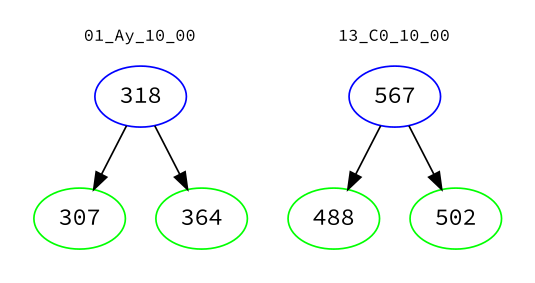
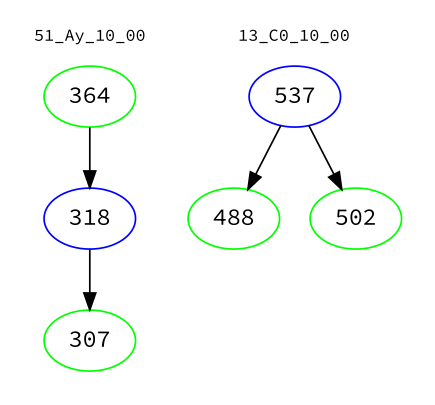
cluster "01_Ay_10_00": label "01_Ay_10_00" -> "51_Ay_10_00"
node "567": label "567" -> "537"
edge "318" -> "364": reversed
